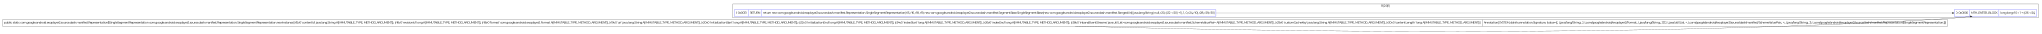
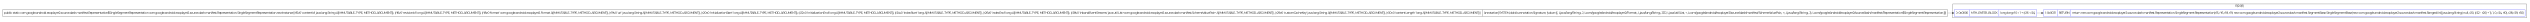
edge "1: 0x0031" -> "0: 0x0000": reversed
